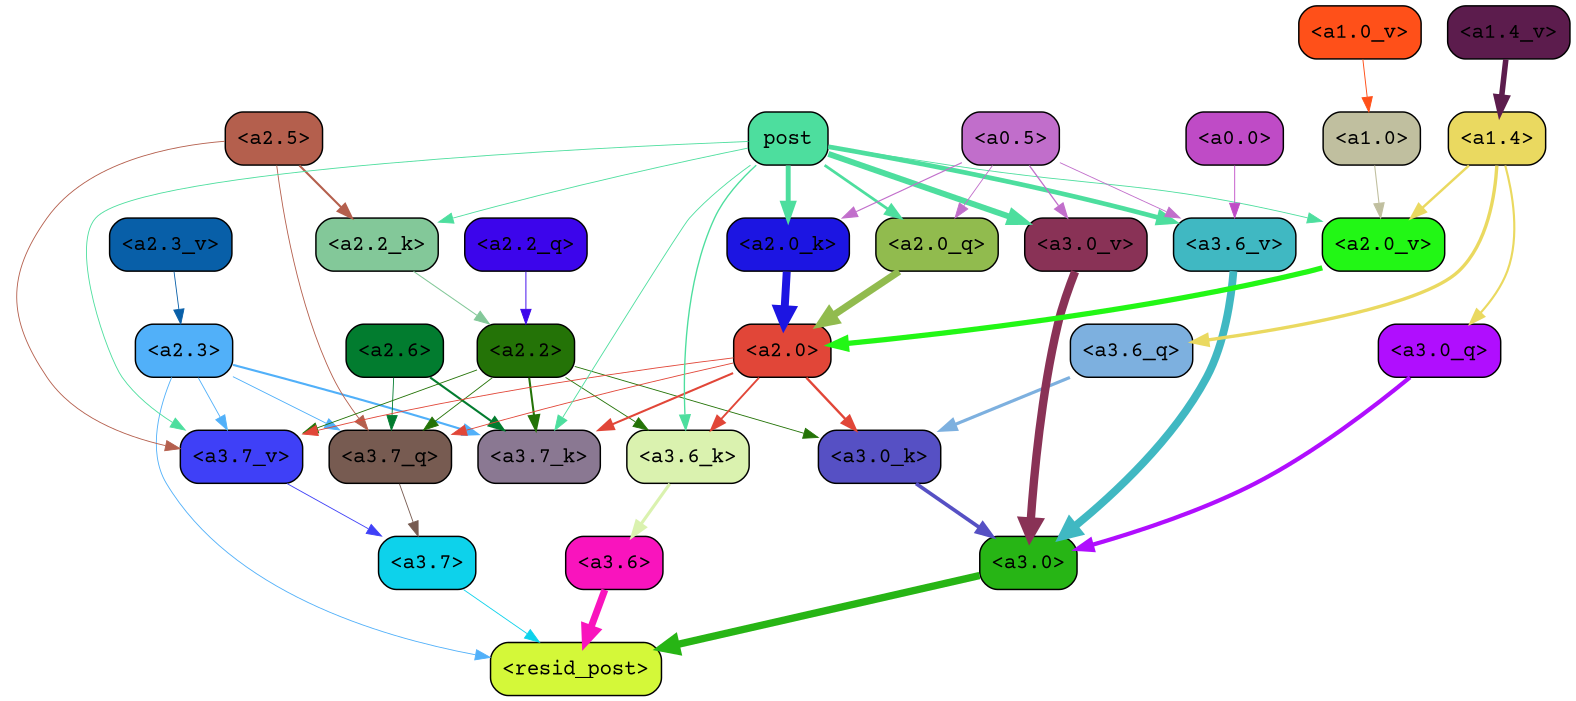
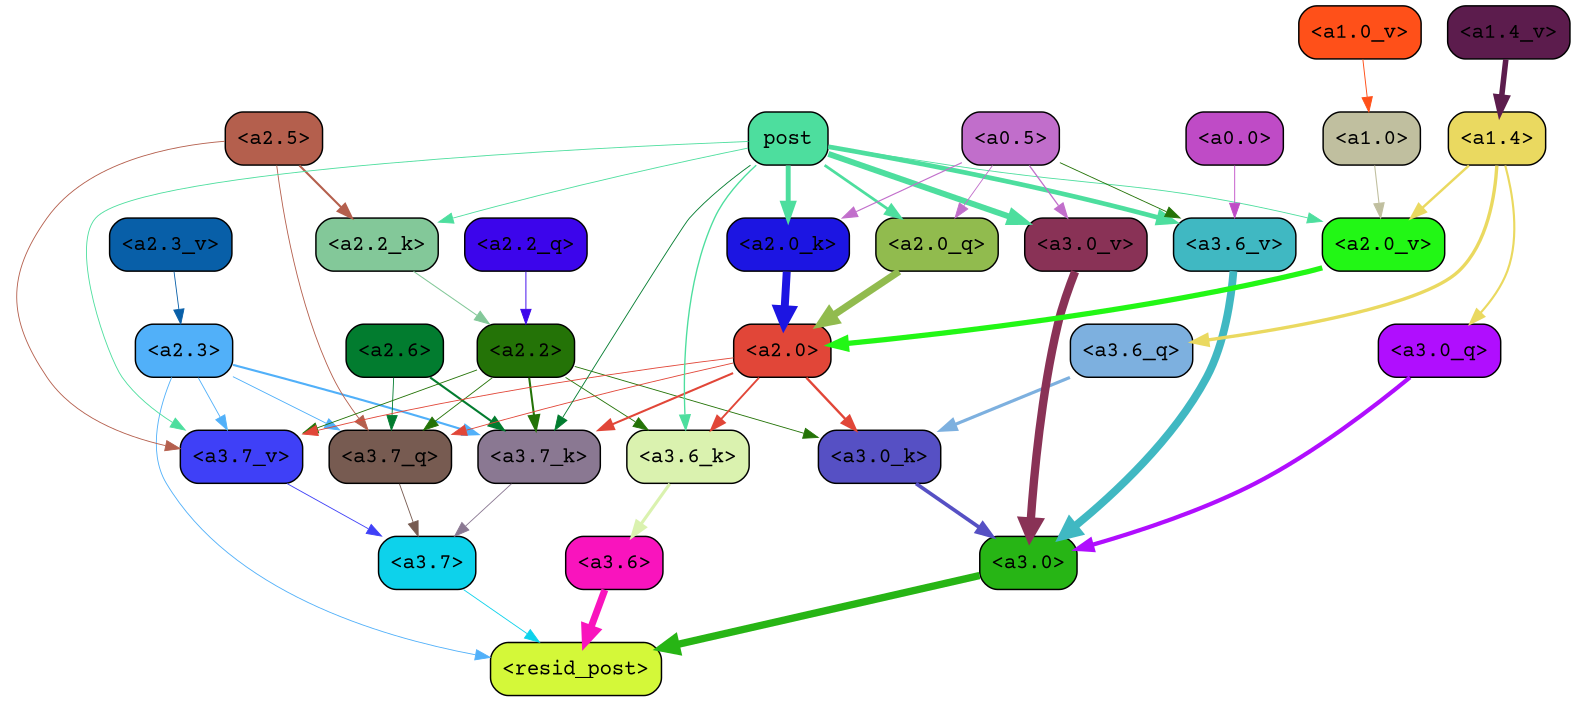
edge "<a0.5>" -> "<a3.6_v>": color #c16ecb -> #247307
edge "post" -> "<a3.7_k>": color #4dde9e -> #027c2f
edge "<a3.7_k>" -> "<a3.7>": added
